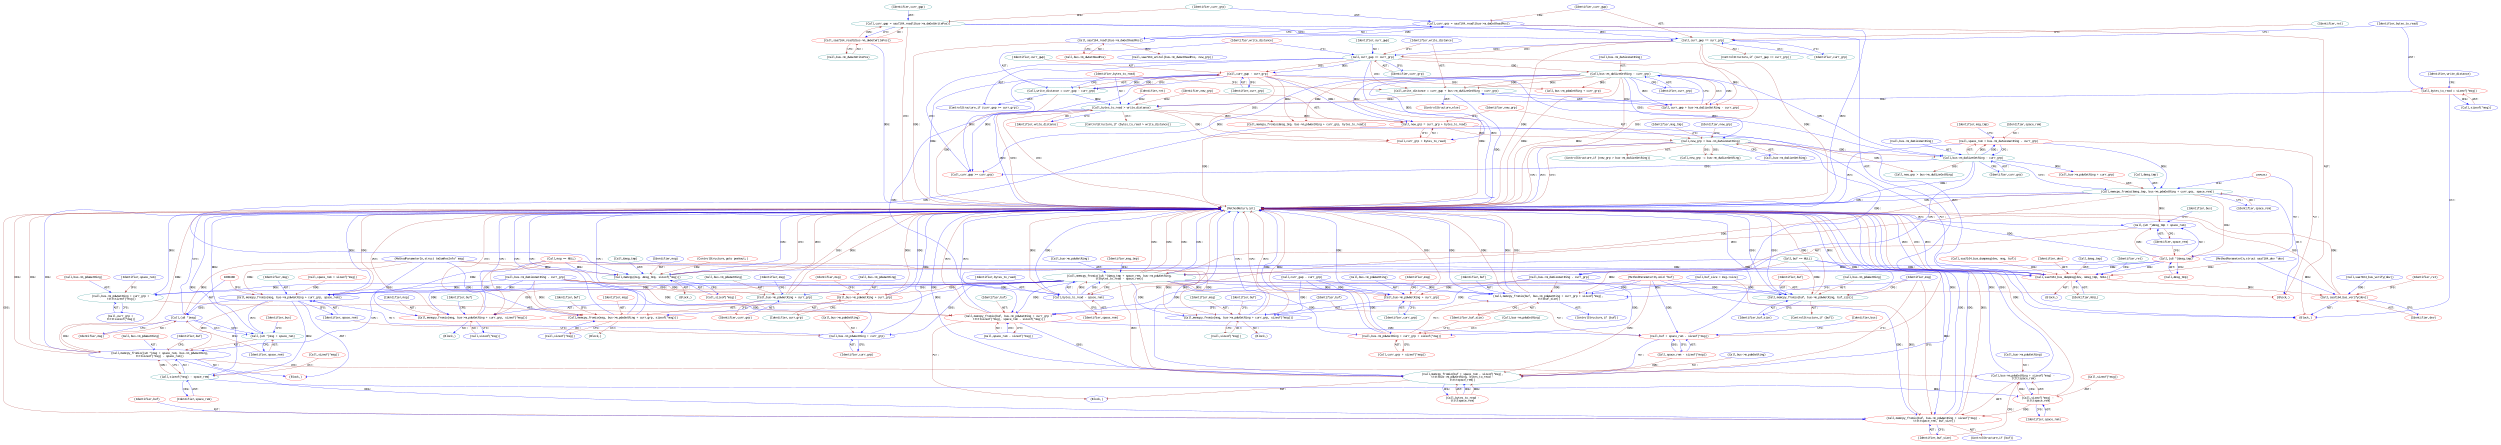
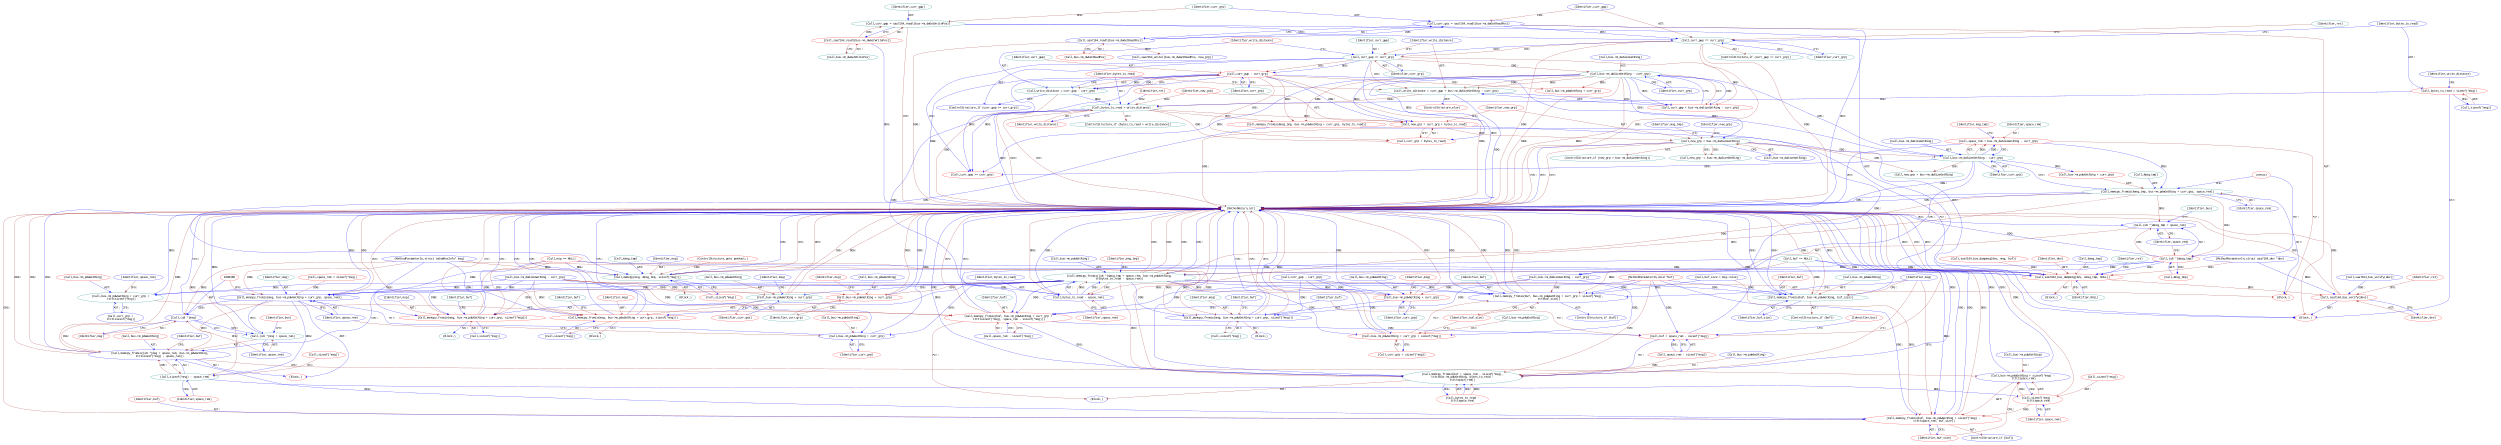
edge "(Call,sizeof(*msg) - space_rem)" -> "(MethodReturn,int)": color blue -> brown
edge "(Call,(u8 *)&msg_tmp)" -> "(Call,memcpy(msg, &msg_tmp, sizeof(*msg)))": arrowhead tee -> normal
edge "(Call,bus->m_pdwGetRing + curr_grp + sizeof(*msg))" -> "(Call,curr_grp + sizeof(*msg))": color brown -> blue
